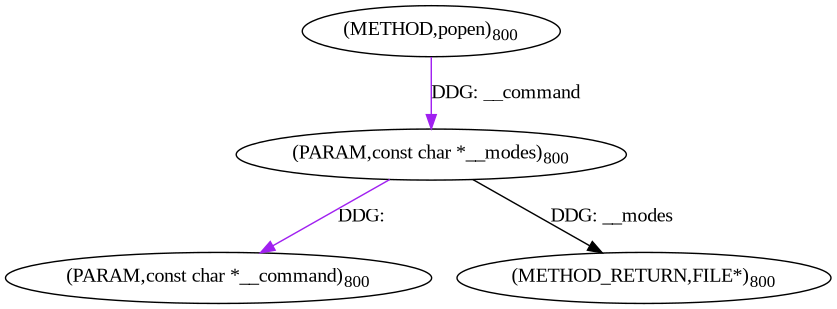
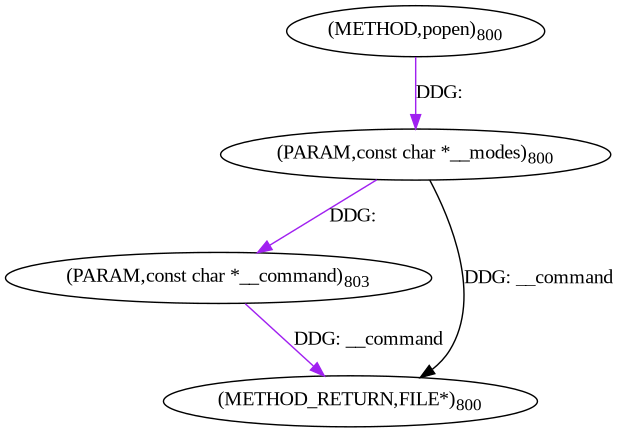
edge "(METHOD,popen)" -> "(PARAM,const char *__modes)": label "DDG: __command" -> "DDG: "
edge "(PARAM,const char *__modes)" -> "(METHOD_RETURN,FILE*)": label "DDG: __modes" -> "DDG: __command"
node "(PARAM,const char *__command)": text "800" -> "803"
edge "(PARAM,const char *__command)" -> "(METHOD_RETURN,FILE*)": added, label "DDG: __command"
